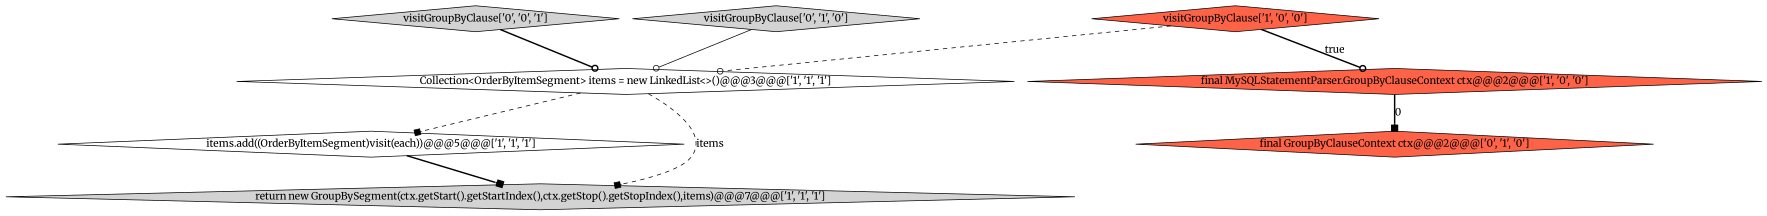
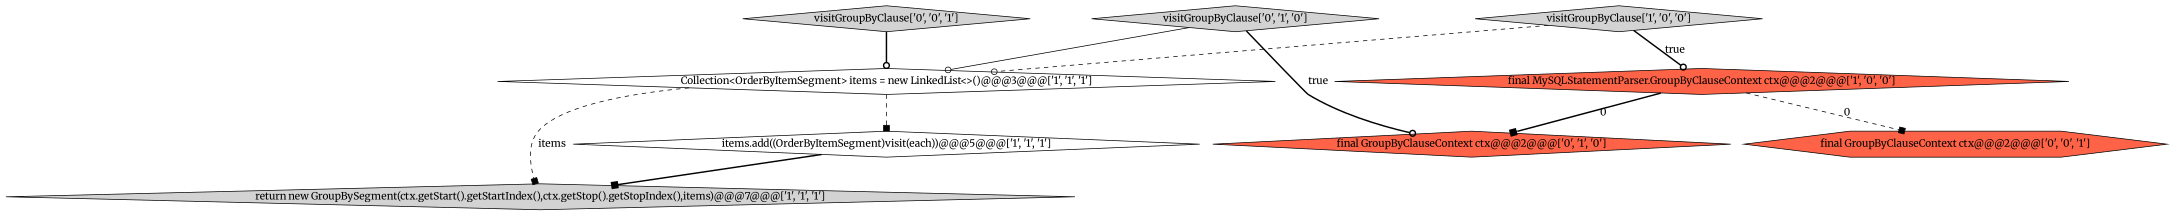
node "visitGroupByClause['1', '0', '0']": fillcolor tomato -> lightgray
edge "visitGroupByClause['0', '1', '0']" -> "final GroupByClauseContext ctx@@@2@@@['0', '1', '0']": added, label "true"
node "final GroupByClauseContext ctx@@@2@@@['0', '0', '1']": added
